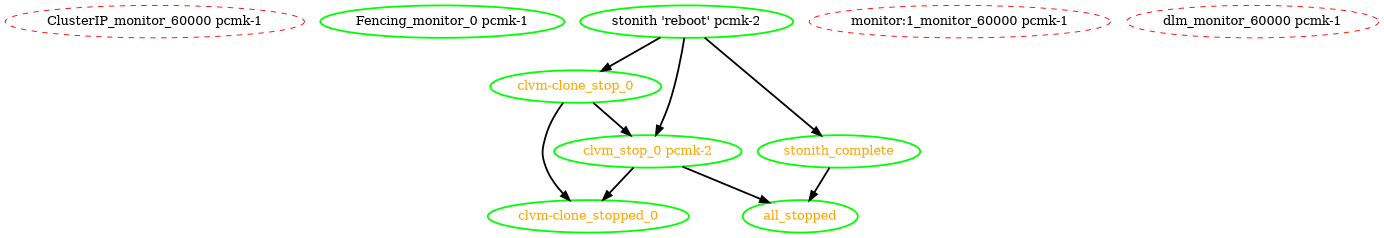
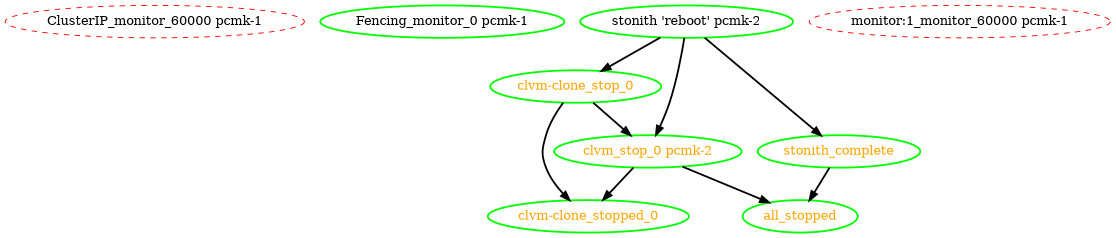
node "dlm_monitor_60000 pcmk-1": removed
